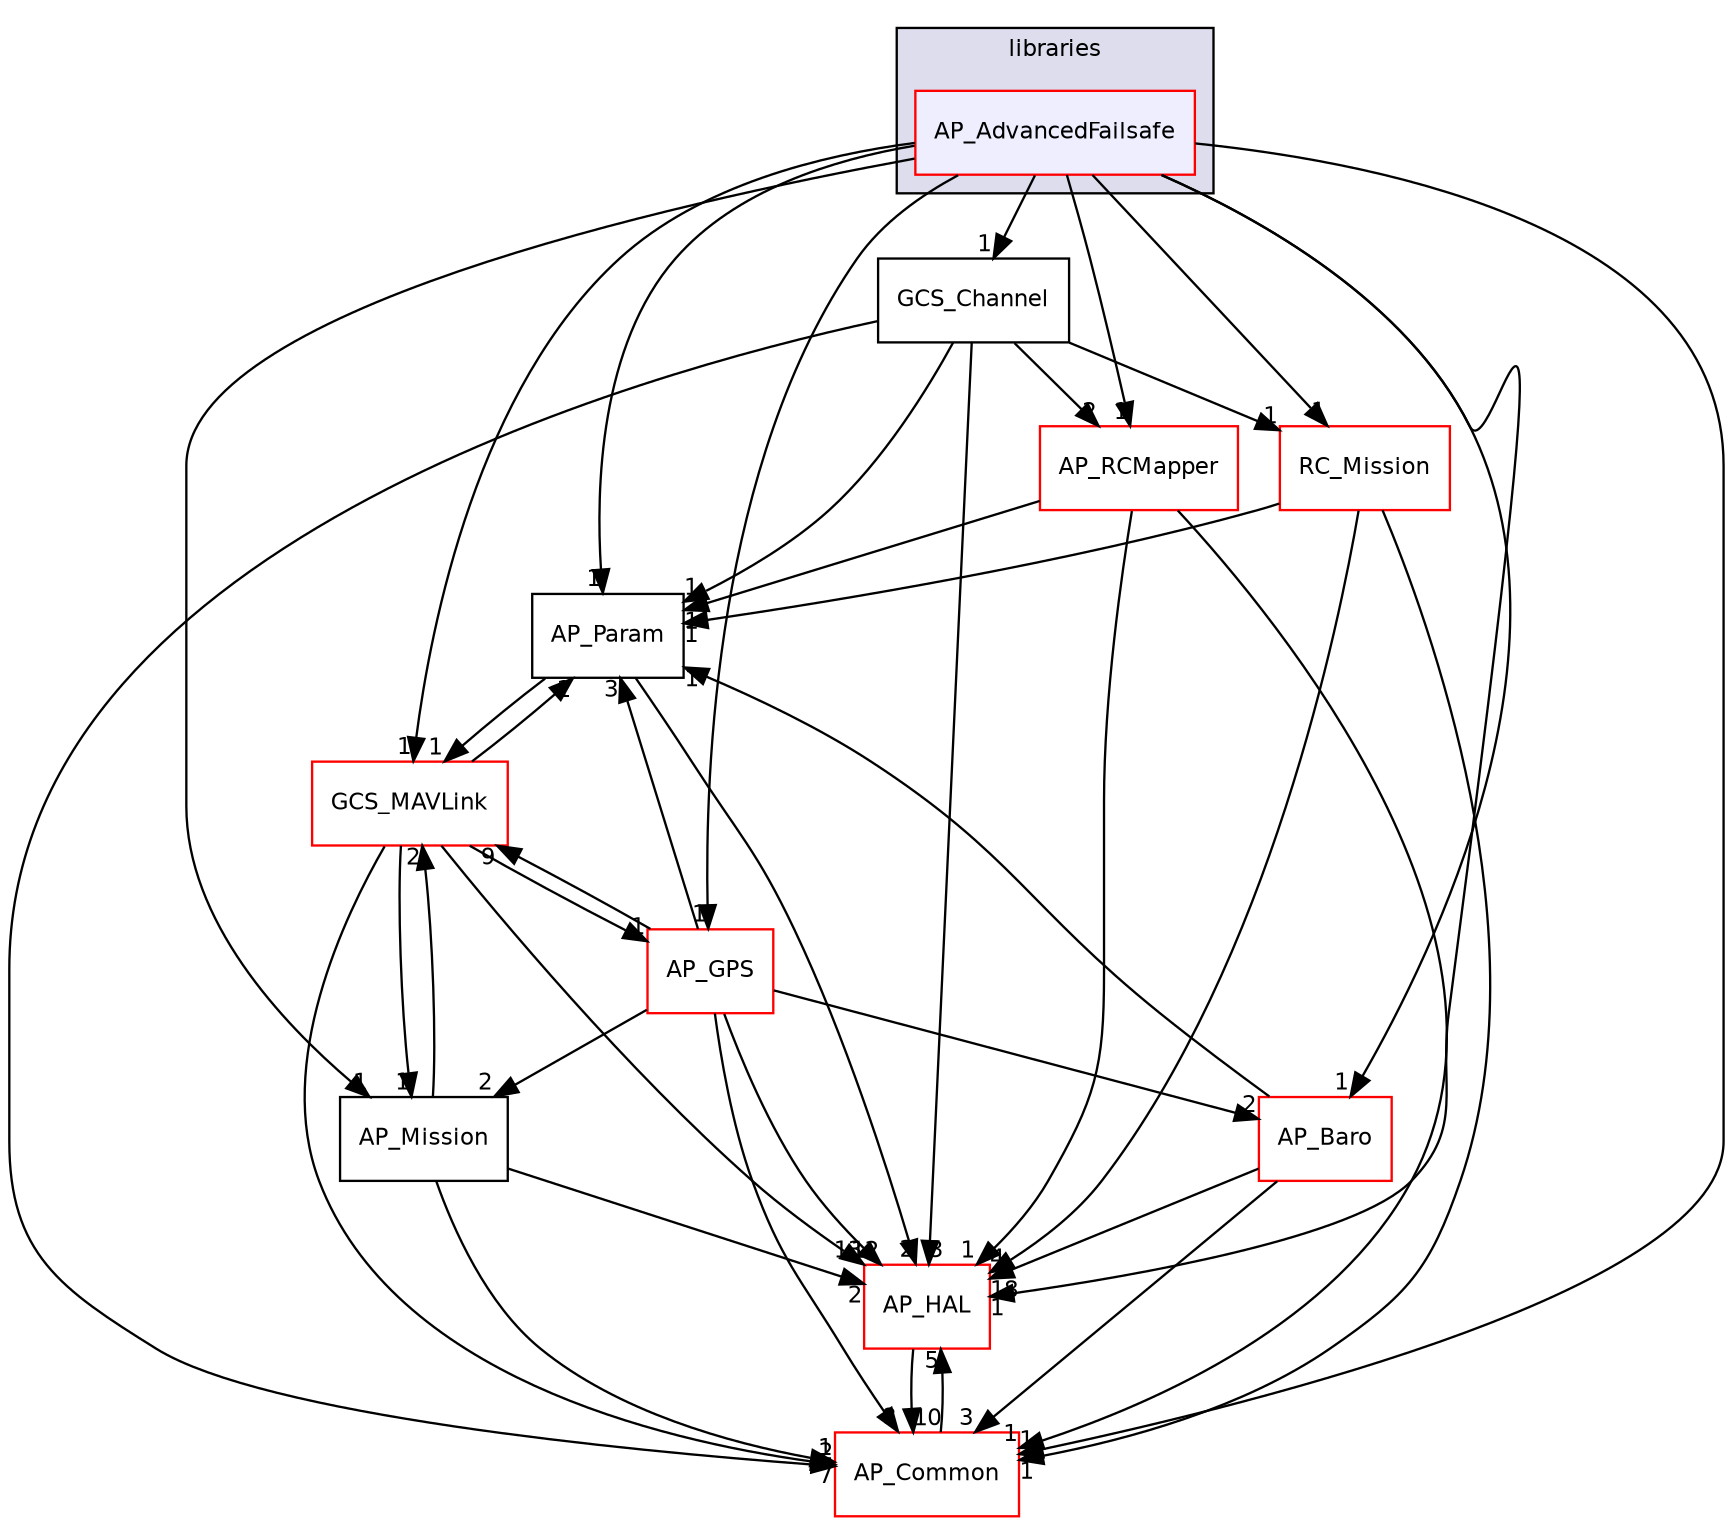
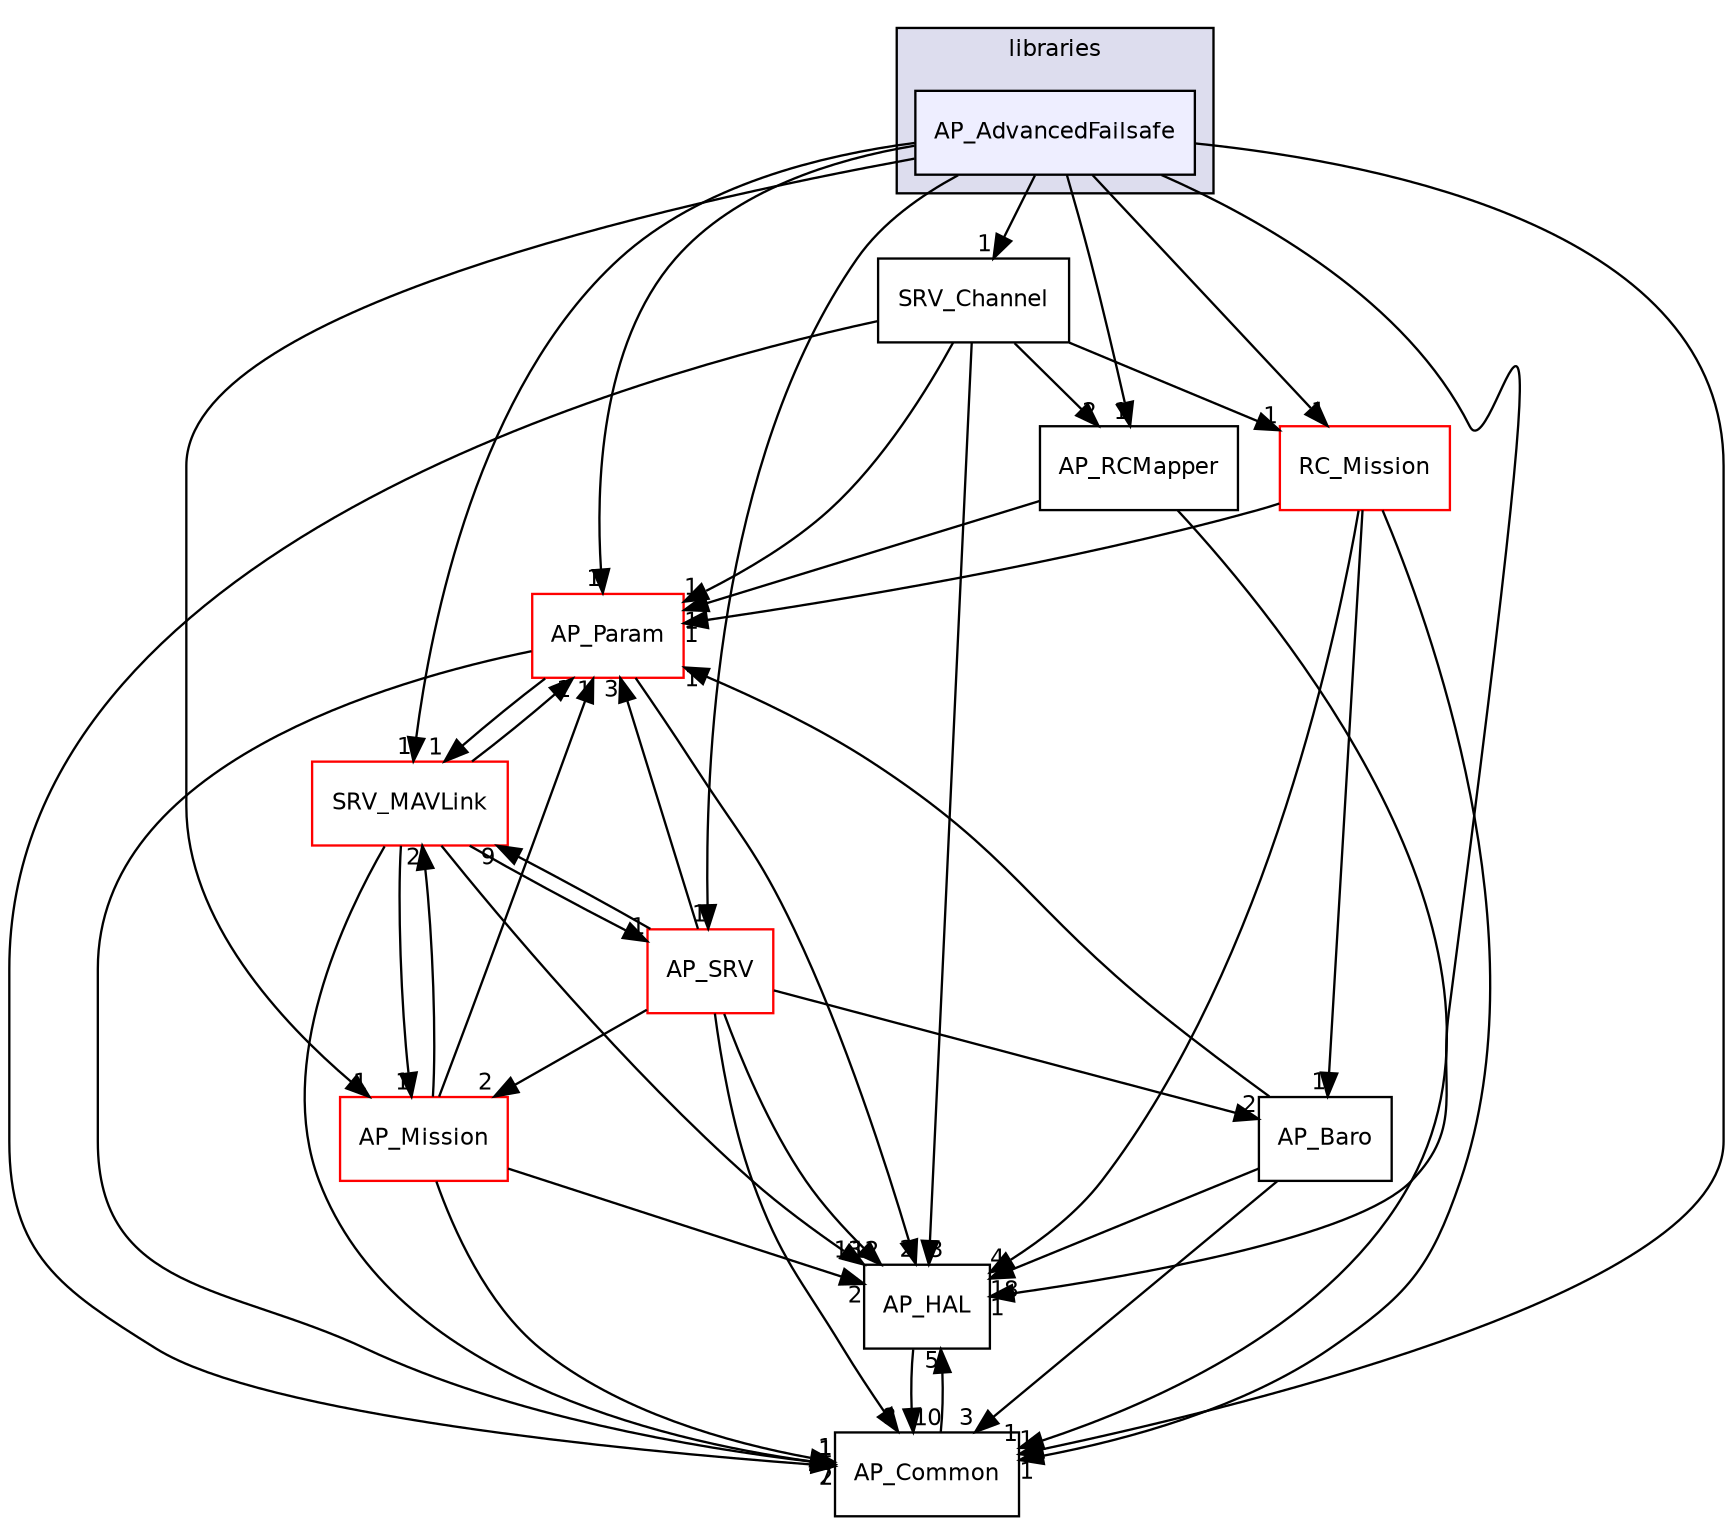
node "AP_AdvancedFailsafe": color red -> black
node "GCS_Channel": label "GCS_Channel" -> "SRV_Channel"
node "AP_RCMapper": color red -> black
edge "AP_AdvancedFailsafe" -> "AP_Baro": now "RC_Mission" -> "AP_Baro"
node "AP_Param": color black -> red
node "GCS_MAVLink": label "GCS_MAVLink" -> "SRV_MAVLink"
edge "AP_RCMapper" -> "AP_HAL": removed
edge "AP_Mission" -> "AP_Param": added
node "AP_GPS": label "AP_GPS" -> "AP_SRV"
node "AP_Mission": color black -> red
node "AP_Baro": color red -> black
edge "AP_Param" -> "AP_Common": added
node "AP_HAL": color red -> black
node "AP_Common": color red -> black
